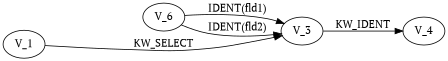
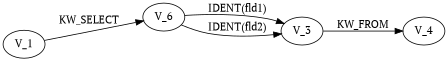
edge "V_3" -> "V_4": label "KW_IDENT" -> "KW_FROM"
edge "V_1" -> "V_3": now "V_1" -> "V_6"
